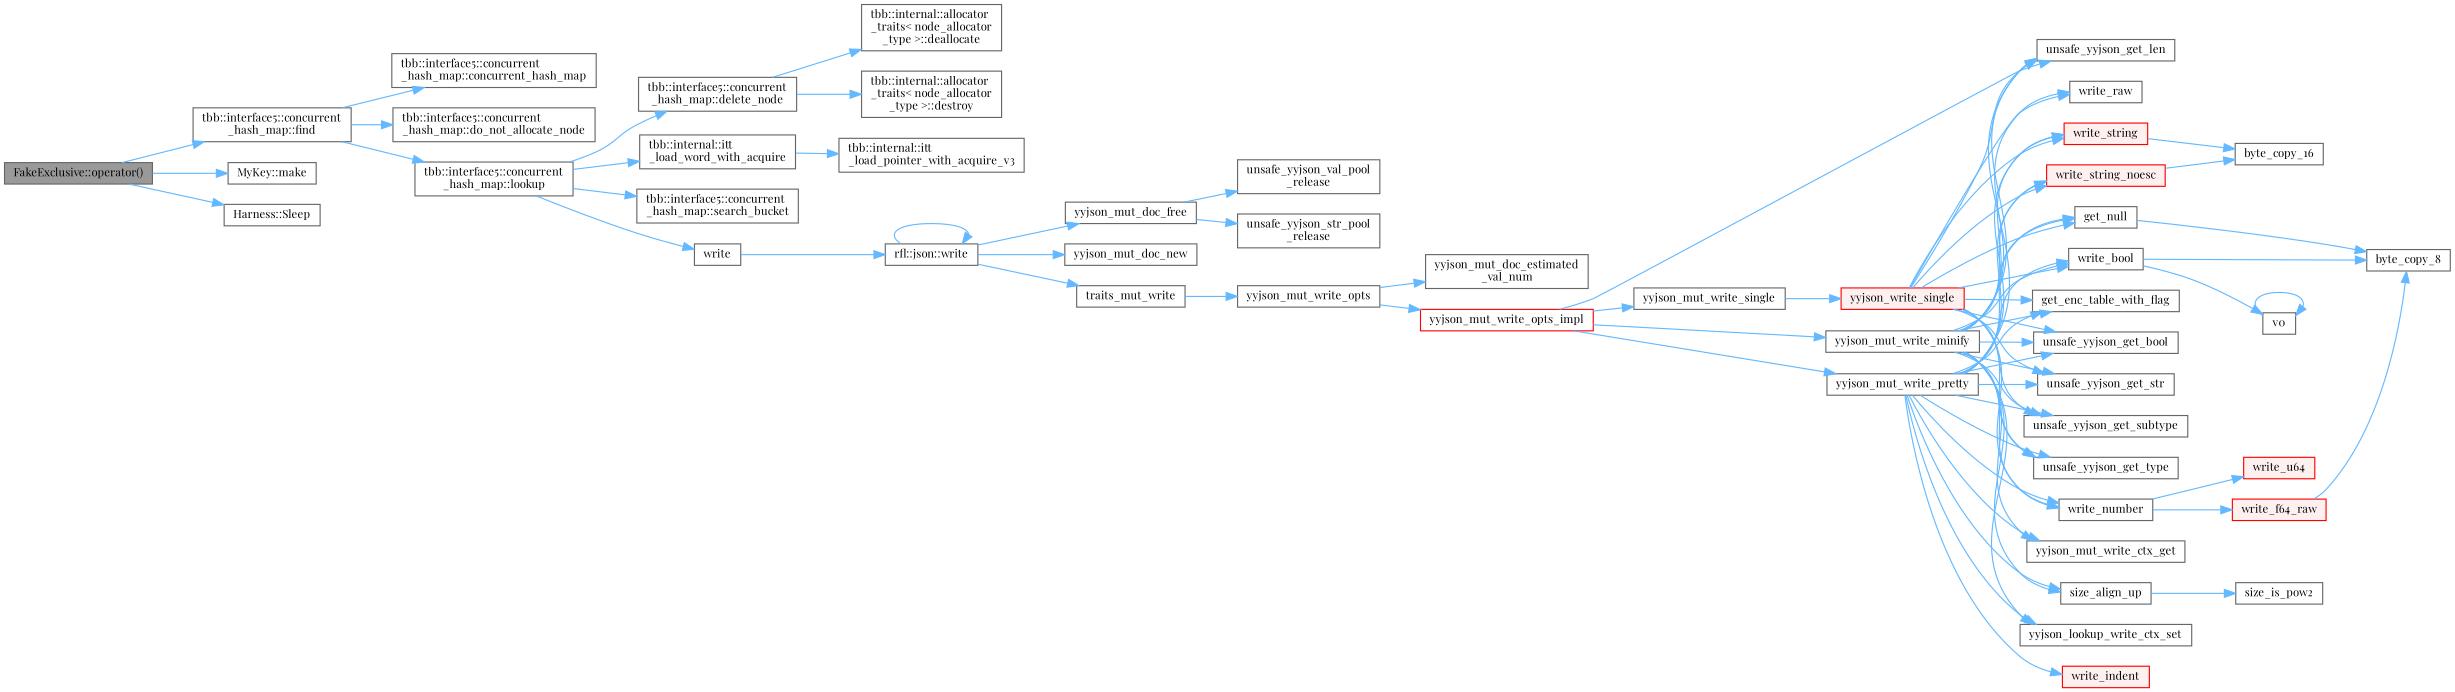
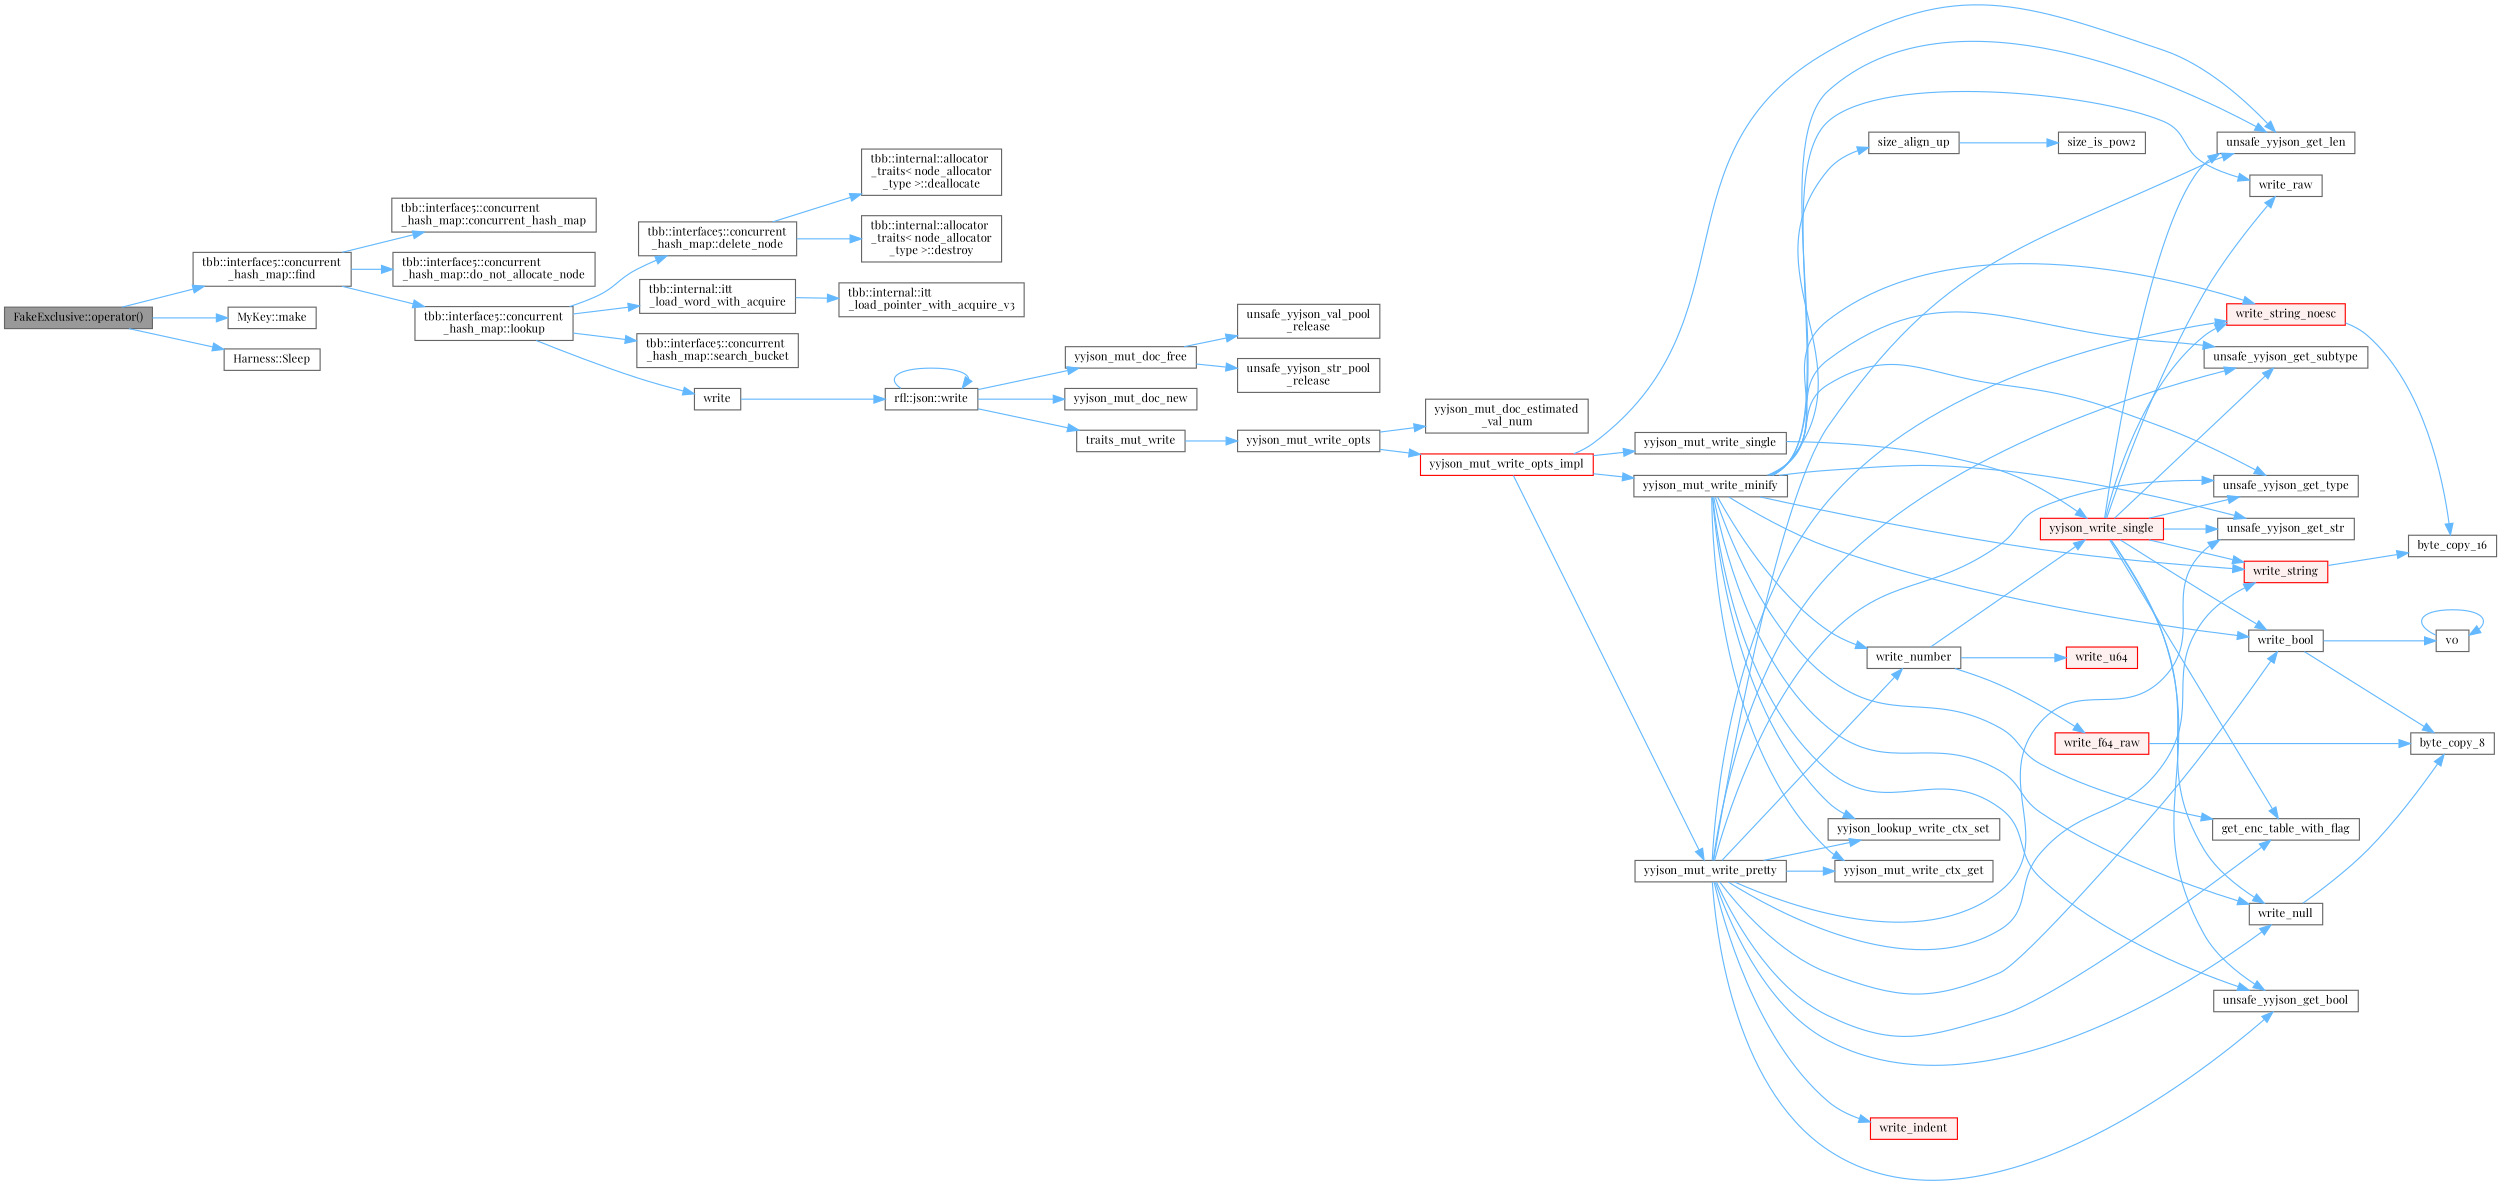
node "get_null": label "get_null" -> "write_null"
edge "yyjson_write_single" -> "write_number": reversed
edge "yyjson_mut_write_pretty" -> "size_align_up": removed
